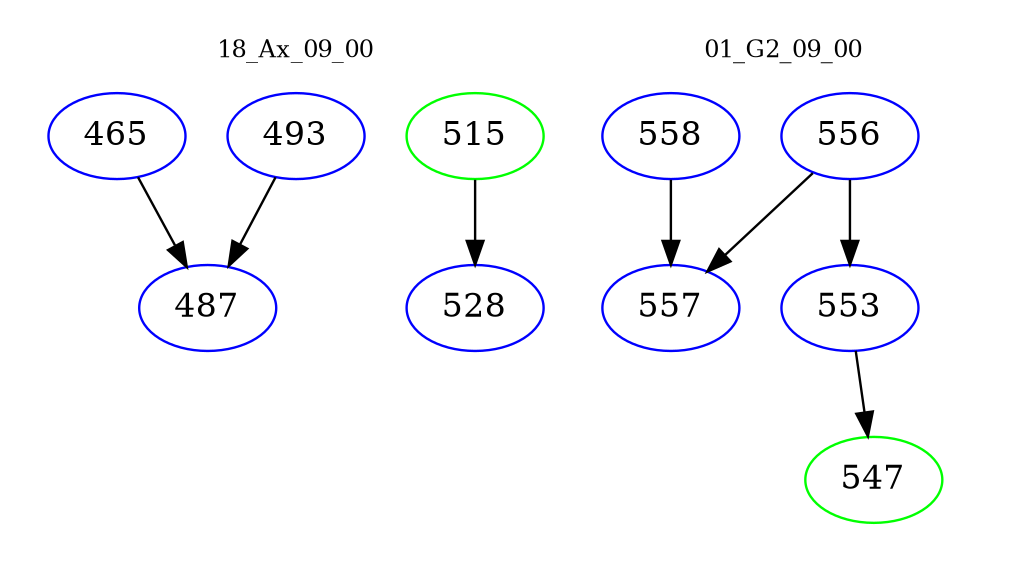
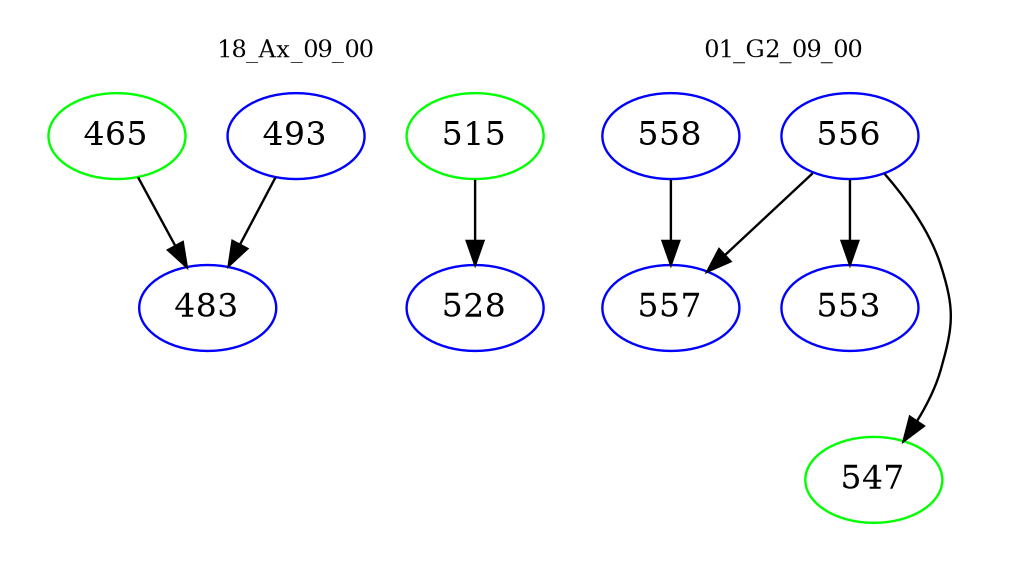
node "465": color blue -> green
node "487": label "487" -> "483"
edge "553" -> "547": now "556" -> "547"
